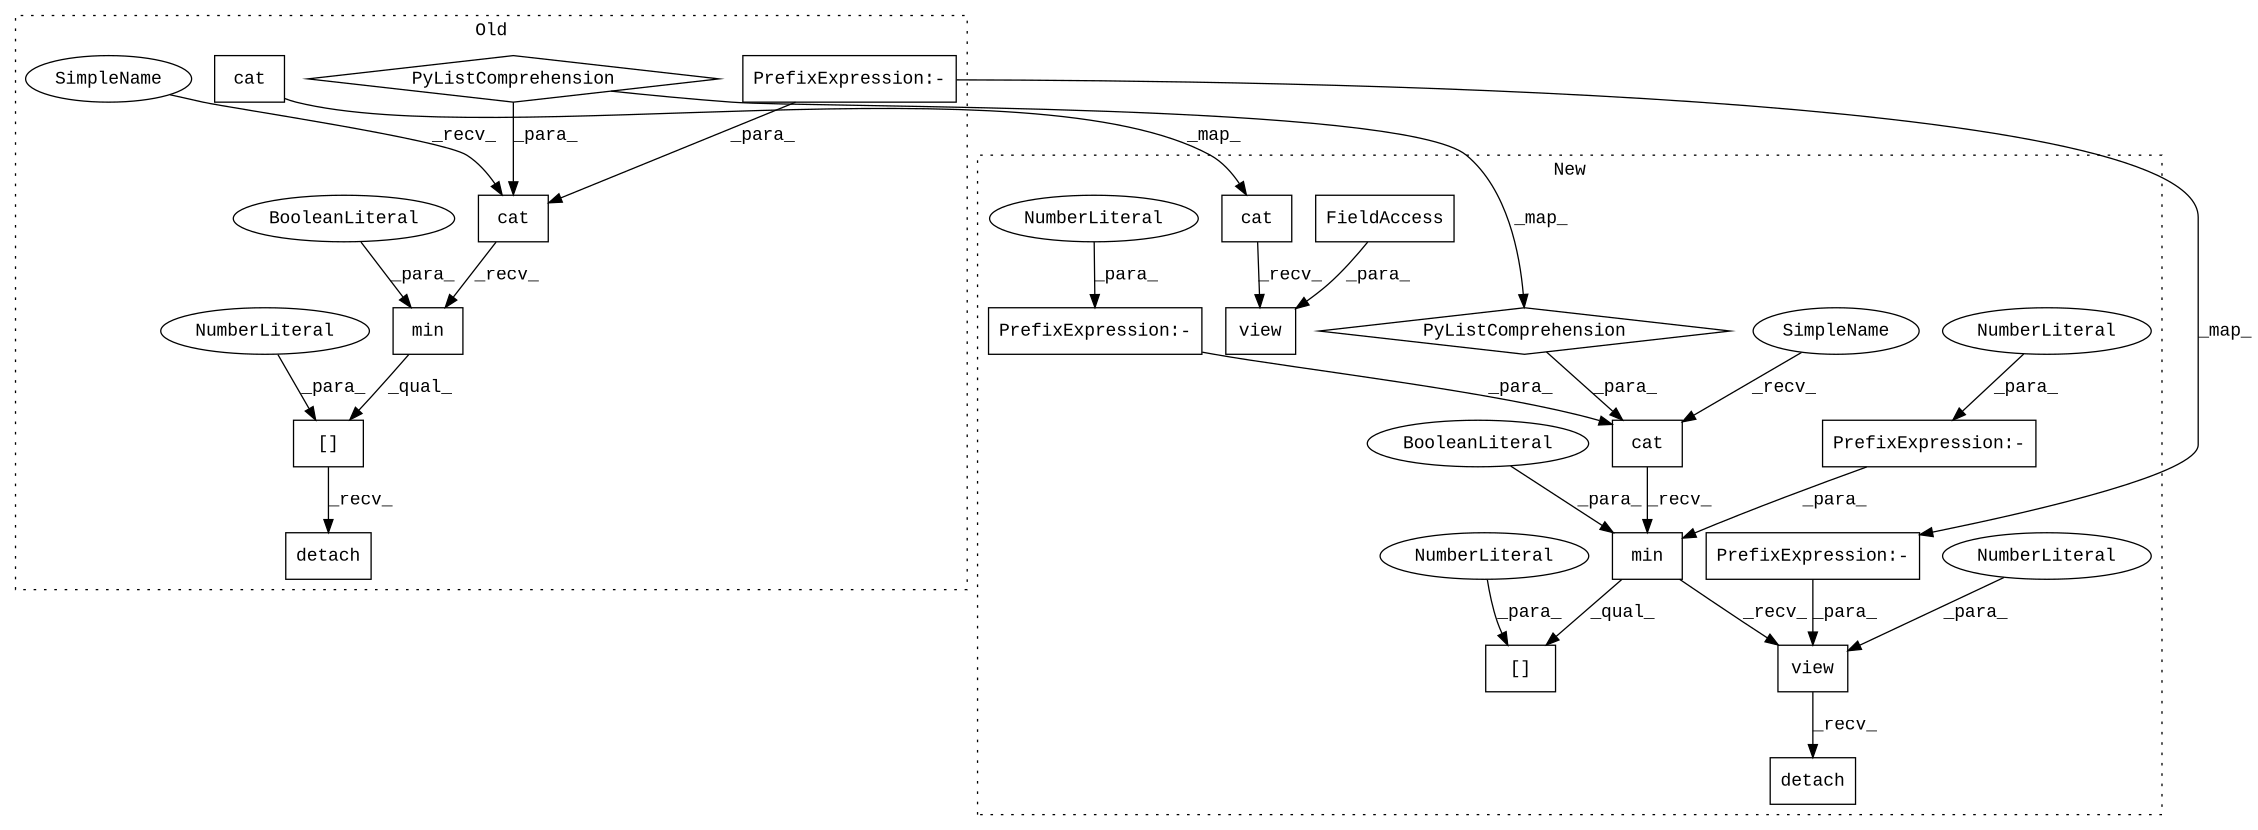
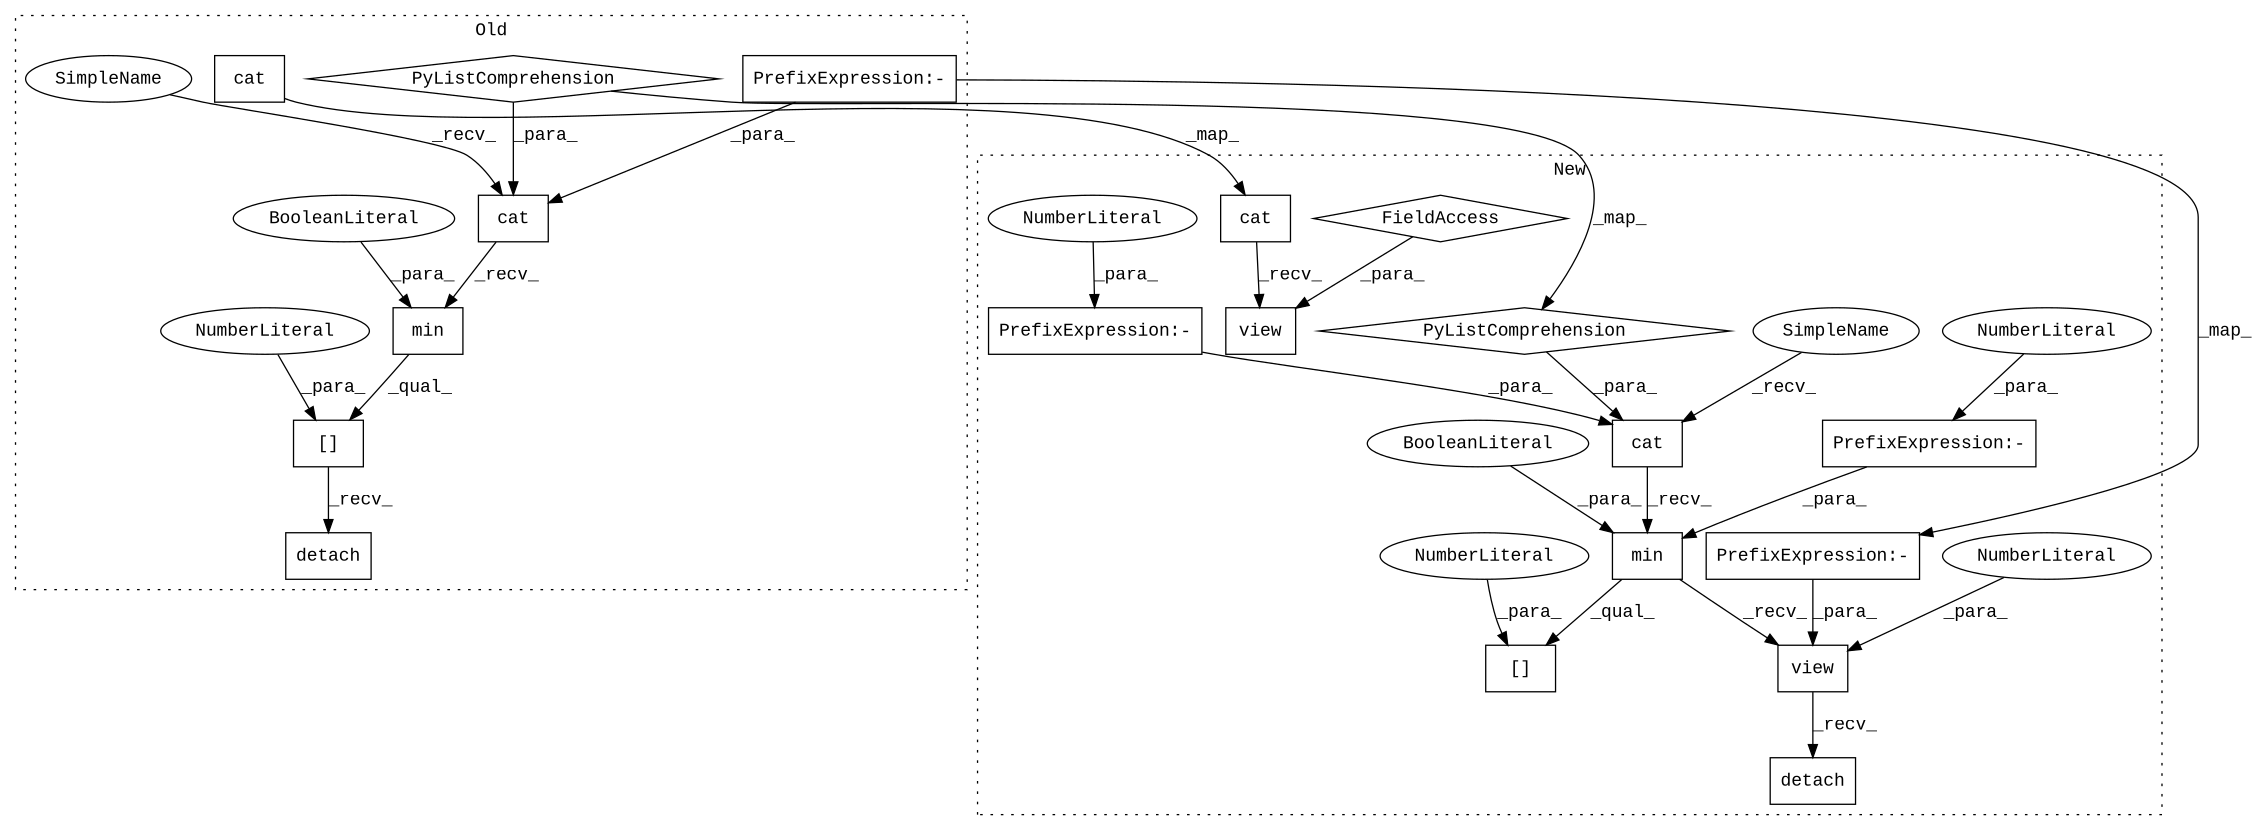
node "FieldAccess": shape box -> diamond
